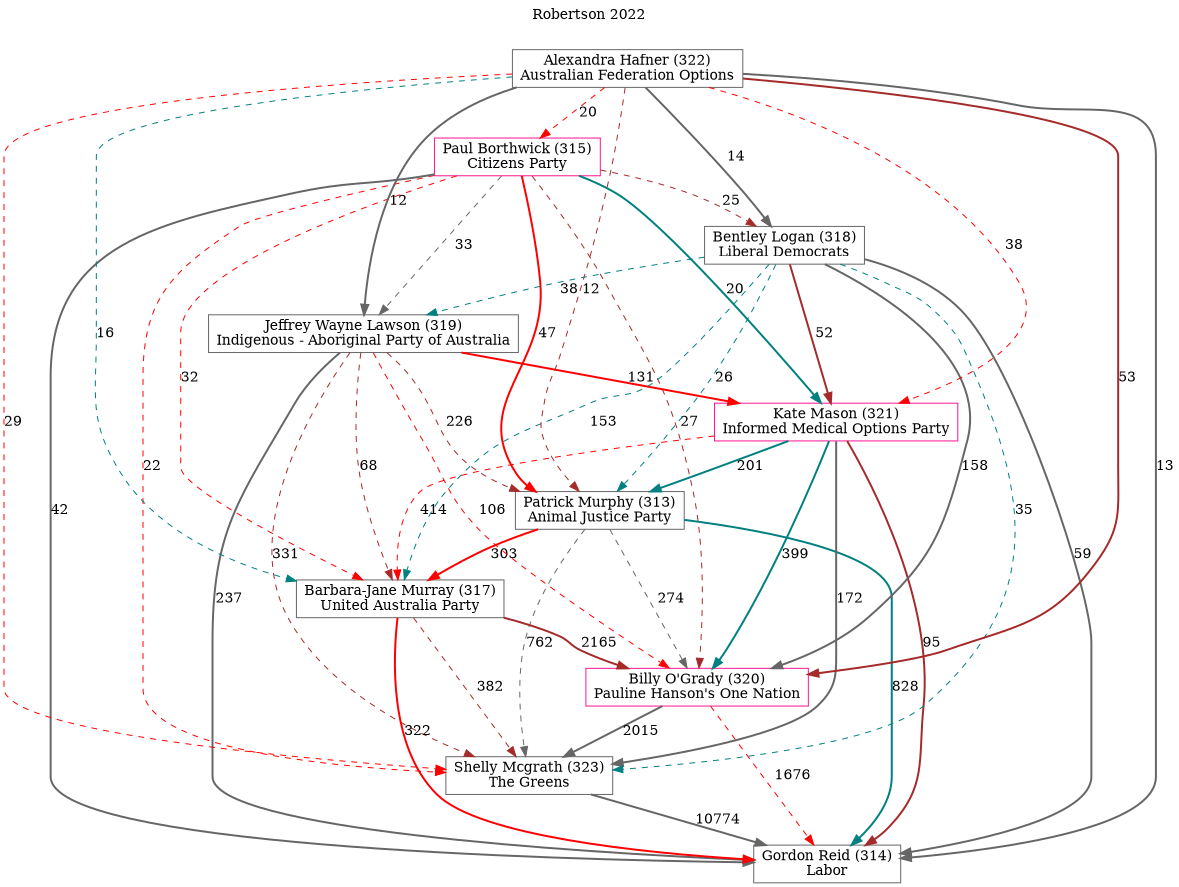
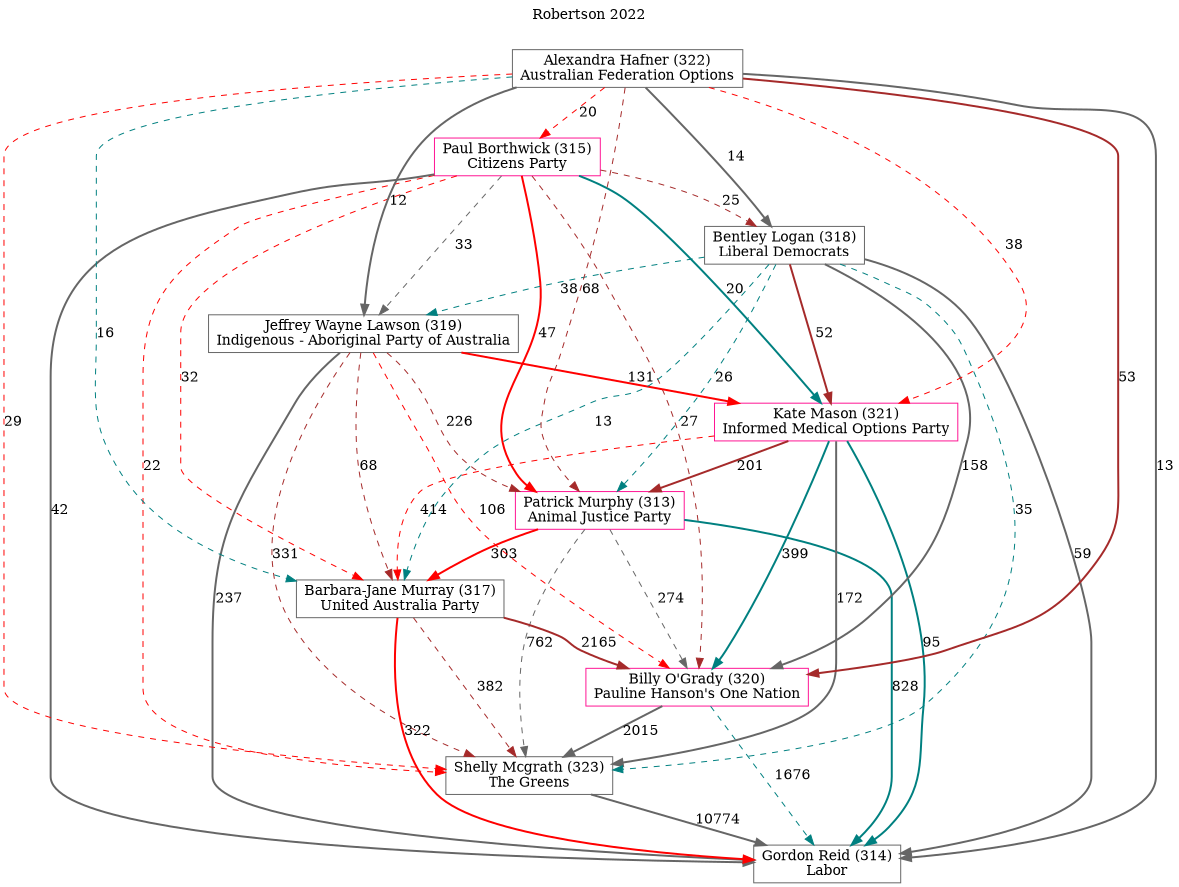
edge "Alexandra Hafner (322) Australian Federation Options" -> "Patrick Murphy (313) Animal Justice Party": label "12" -> "68"
edge "Bentley Logan (318) Liberal Democrats" -> "Barbara-Jane Murray (317) United Australia Party": label "153" -> "13"
edge "Kate Mason (321) Informed Medical Options Party" -> "Patrick Murphy (313) Animal Justice Party": color teal -> brown
node "Patrick Murphy (313) Animal Justice Party": color gray40 -> deeppink
edge "Kate Mason (321) Informed Medical Options Party" -> "Gordon Reid (314) Labor": color brown -> teal
edge "Billy O'Grady (320) Pauline Hanson's One Nation" -> "Gordon Reid (314) Labor": color red -> teal
